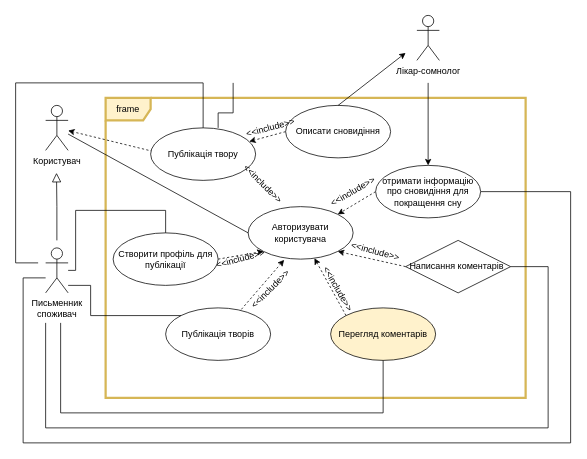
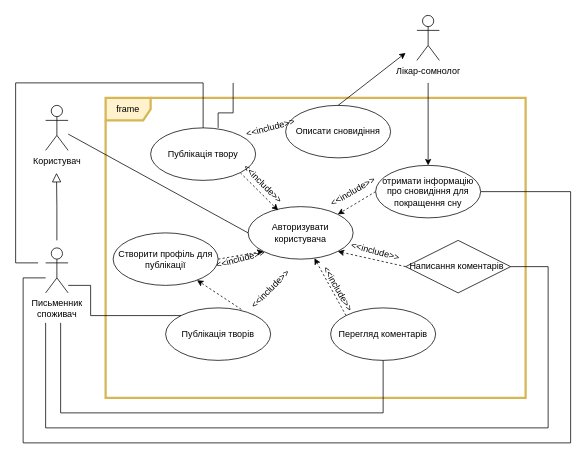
edge "Описати сновидіння" -> "Публікація твору": removed
edge "Публікація твору" -> "Користувач": now "Публікація твору" -> "Авторизувати користувача"
edge "Створити профіль для публікації" -- "Письменник споживач": removed
edge "Публікація творів" -> "Авторизувати користувача": now "Публікація творів" -> "Створити профіль для публікації"
node "Перегляд коментарів": fillcolor #fff2cc -> #ffffff
